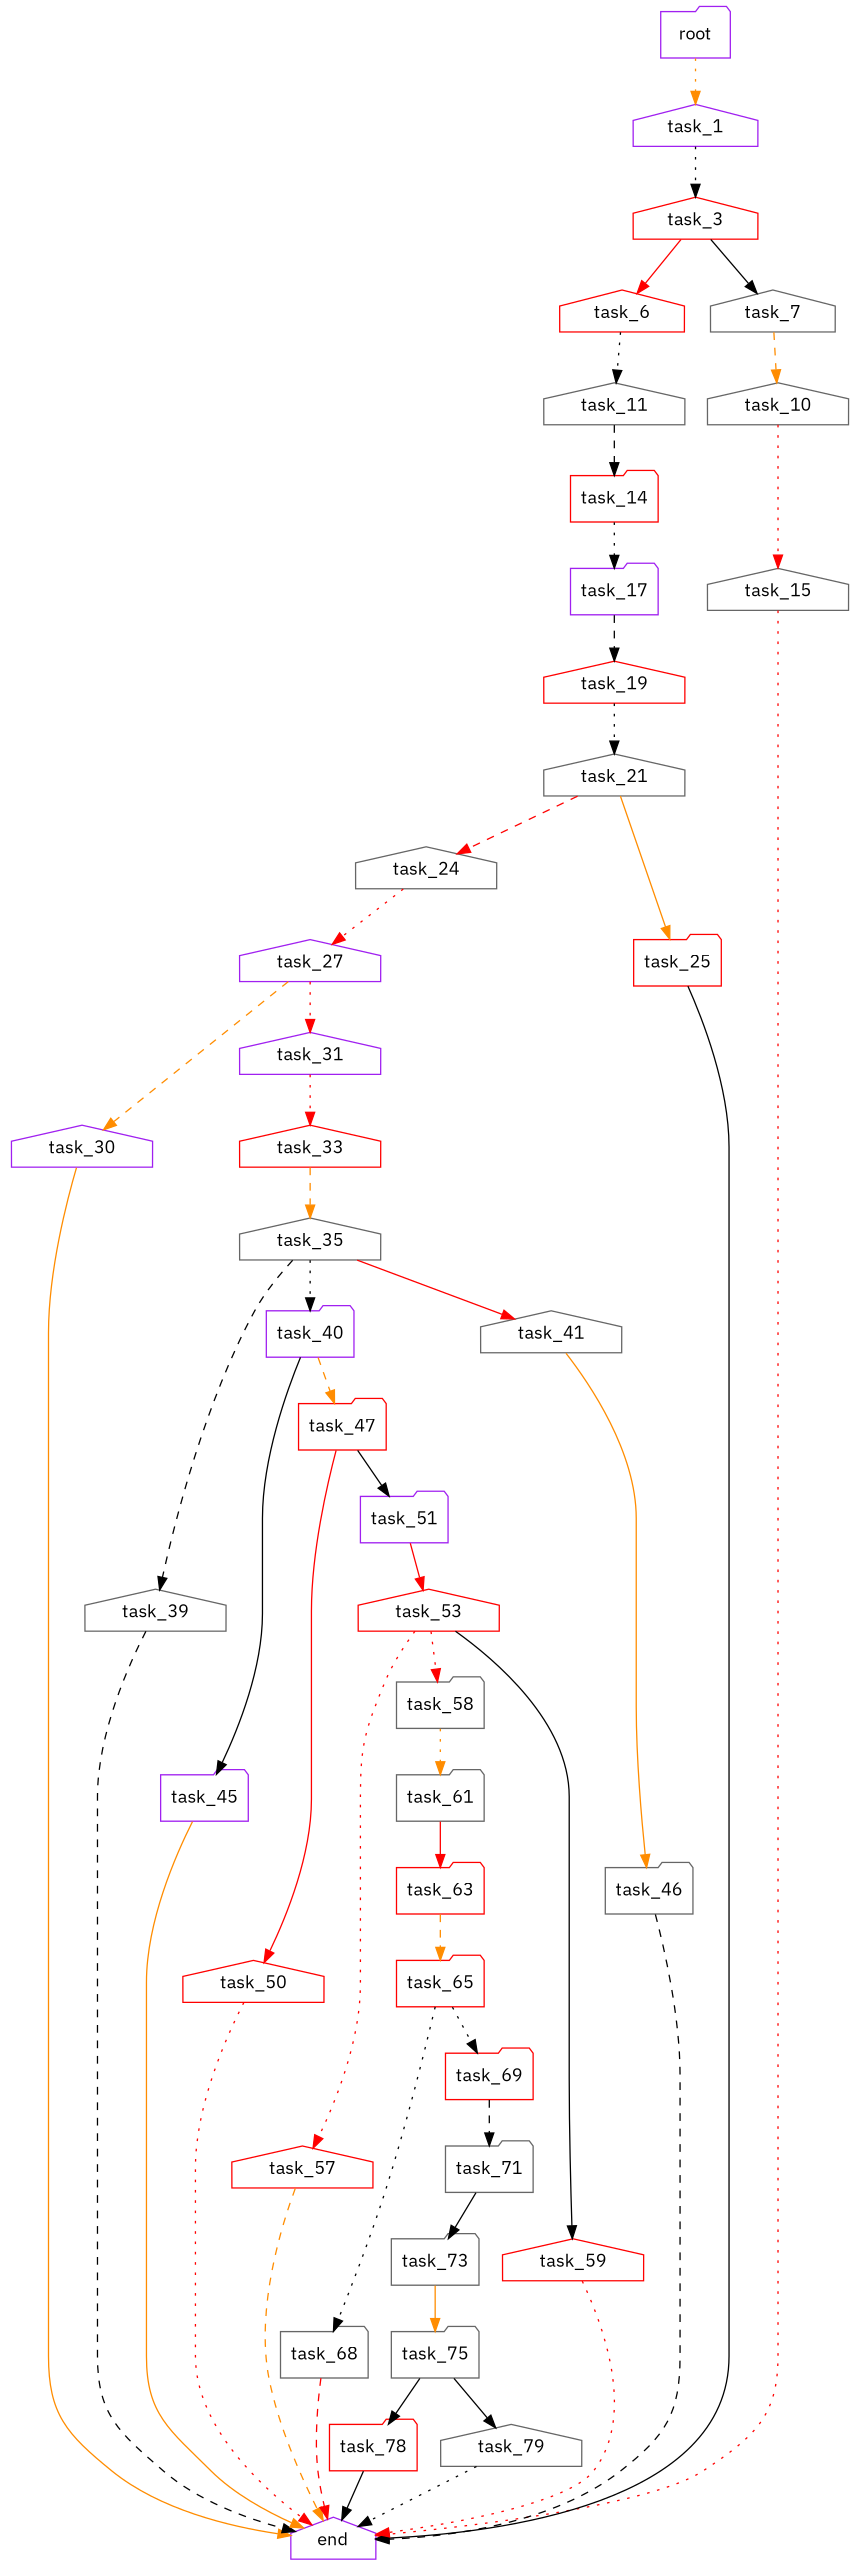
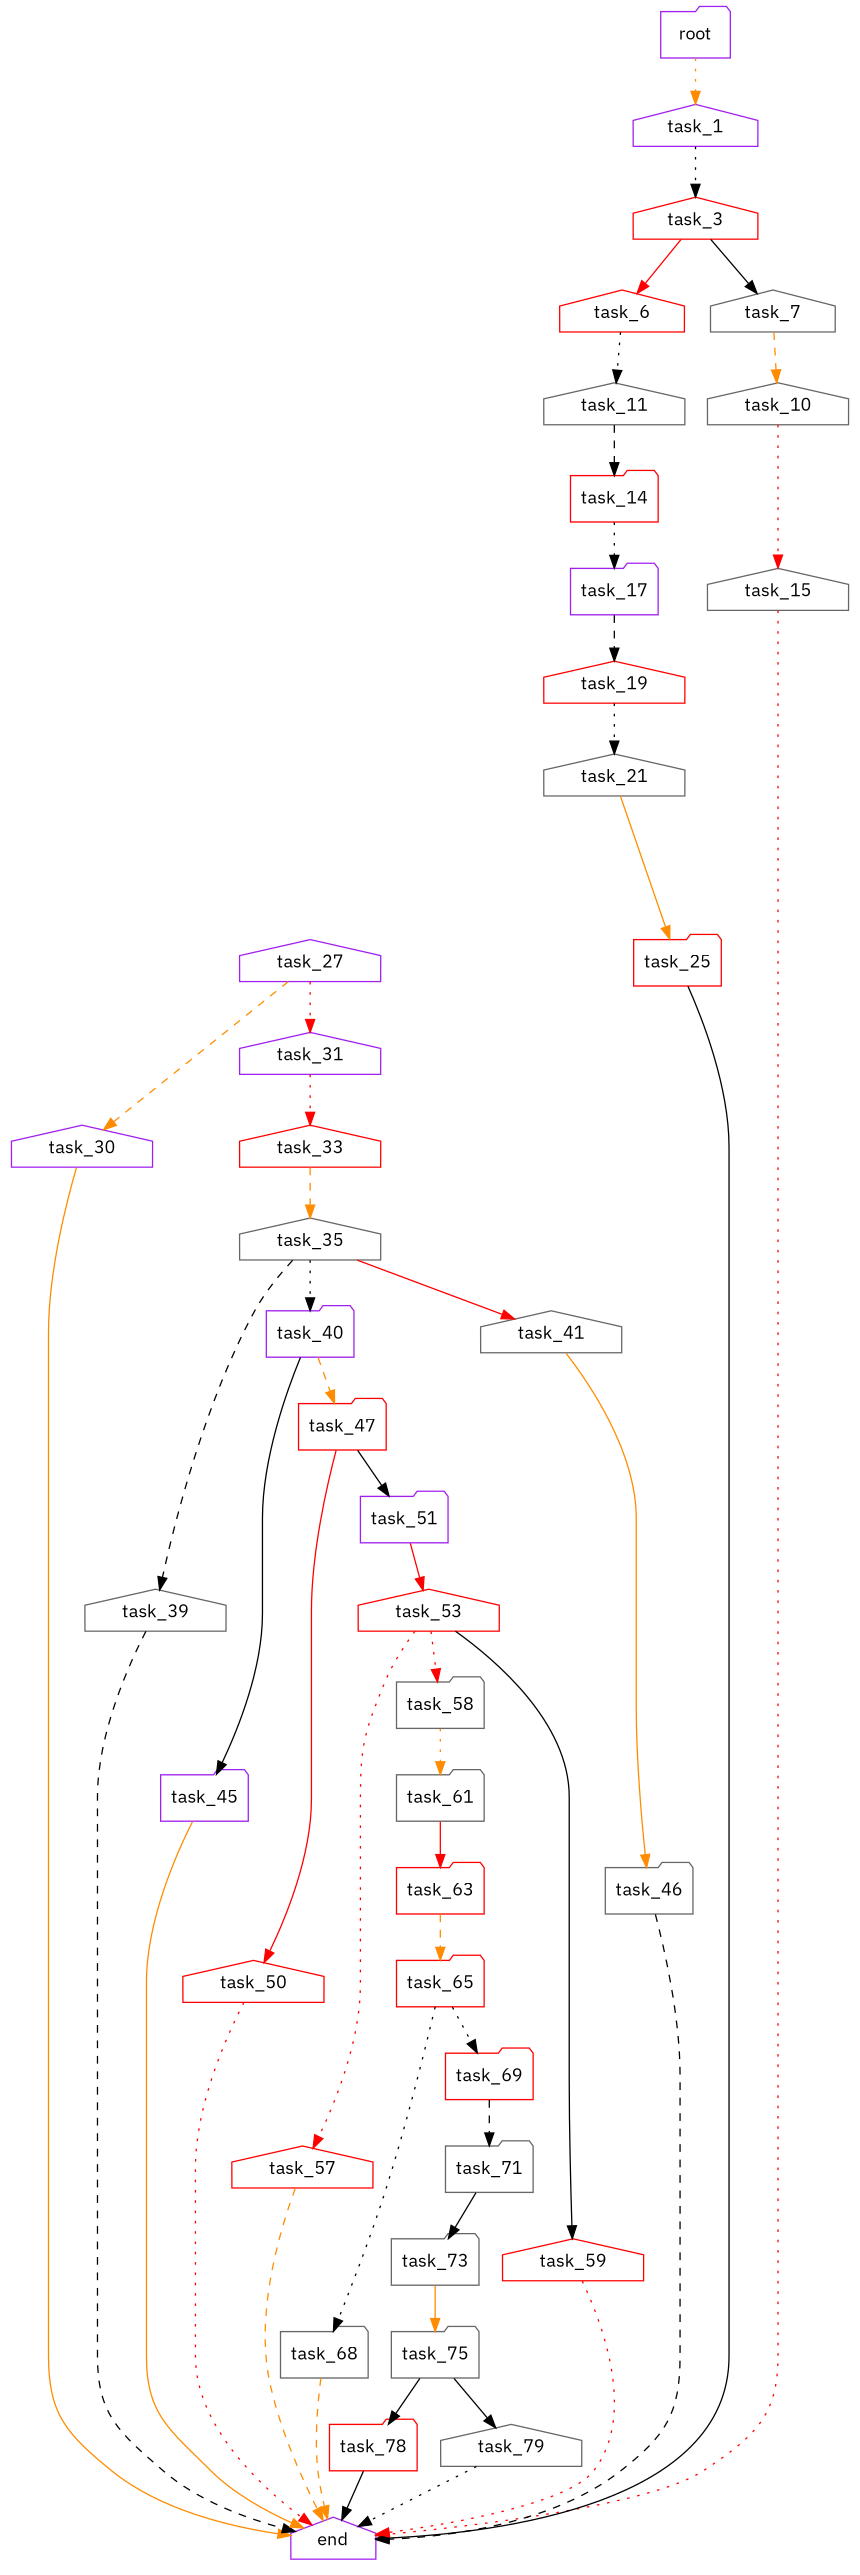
node "task_24": removed
edge "task_68" -> "end": color red -> darkorange
